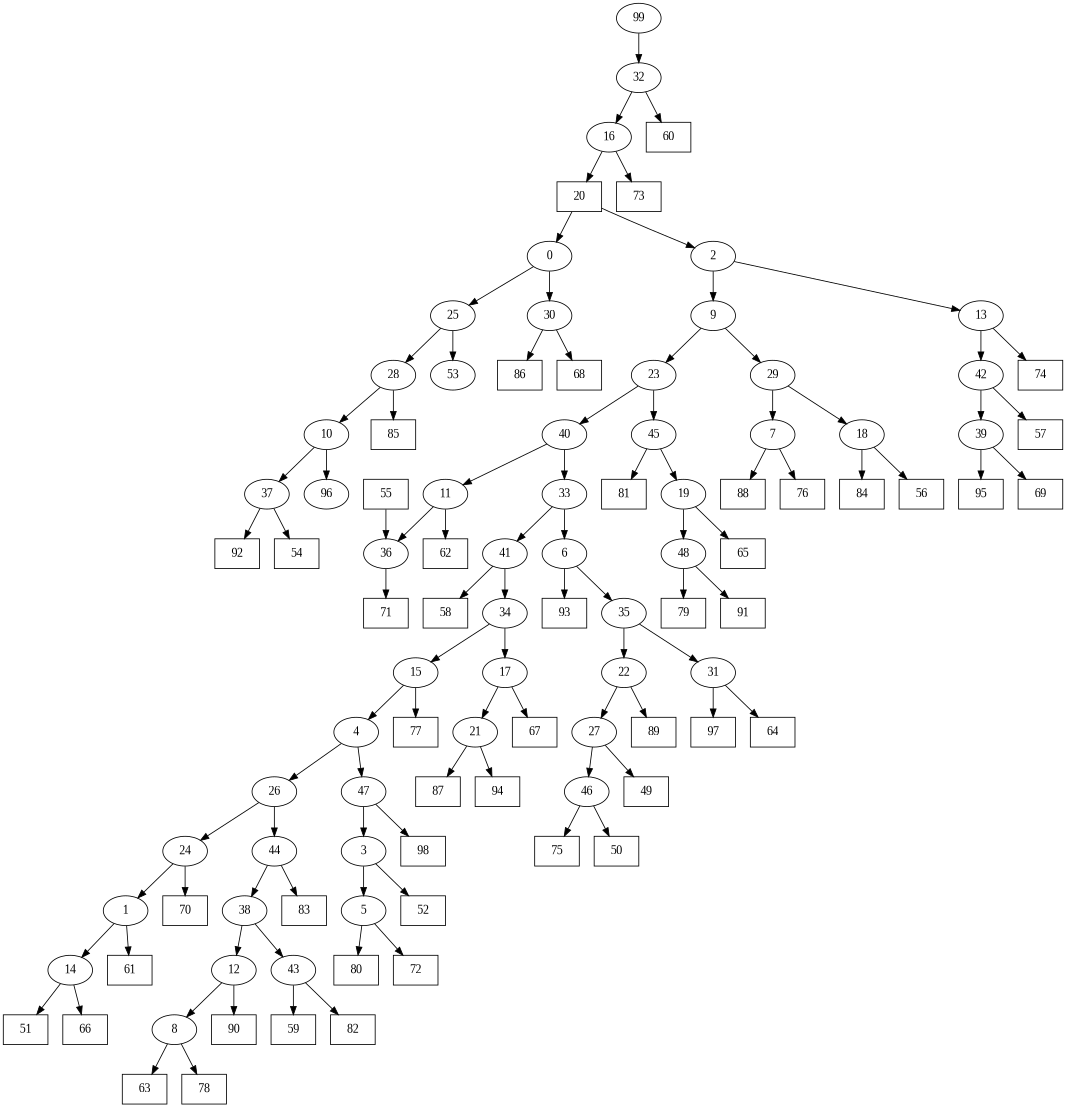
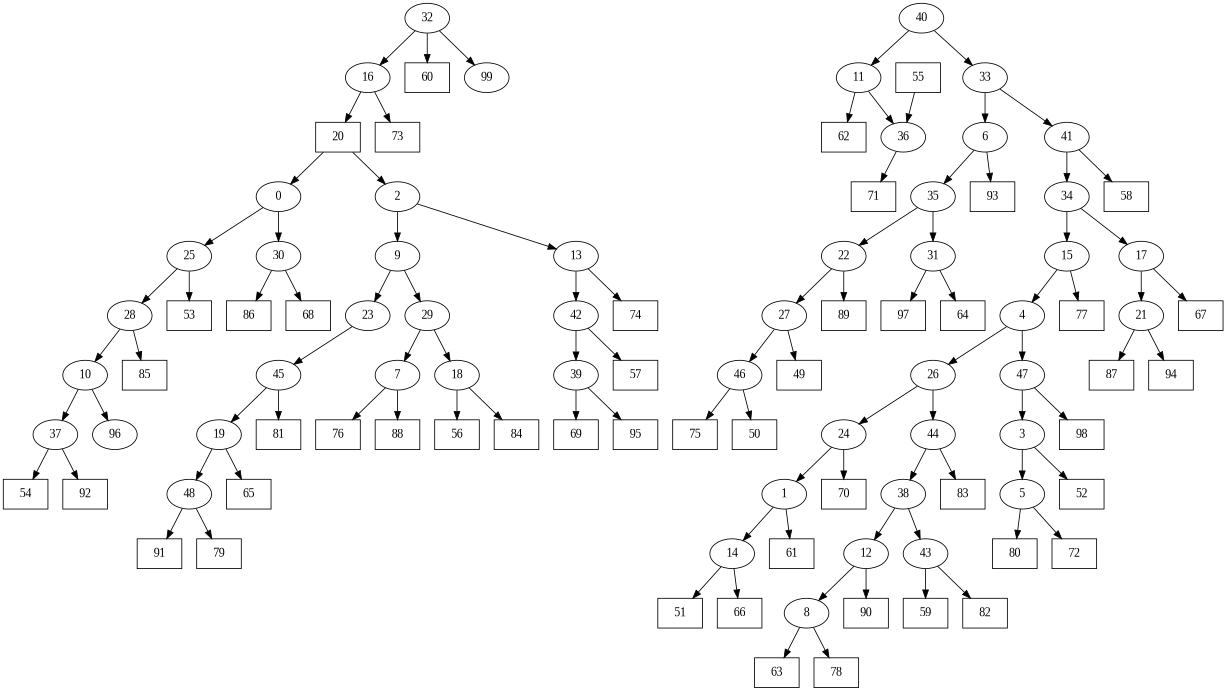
edge "99" -> "32": reversed
node "53": shape ellipse -> box
edge "23" -> "40": removed
